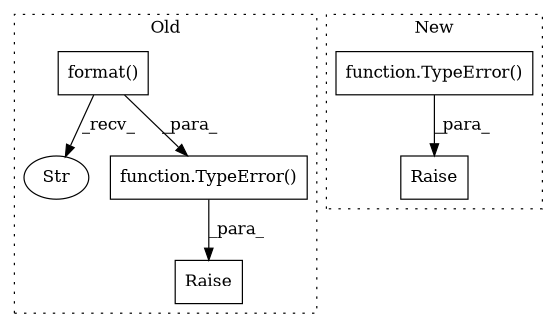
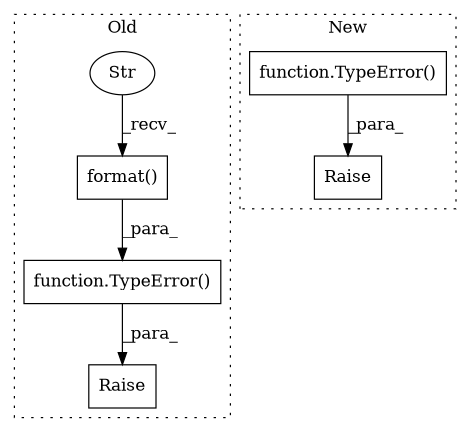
edge "format()" -> "Str": reversed
